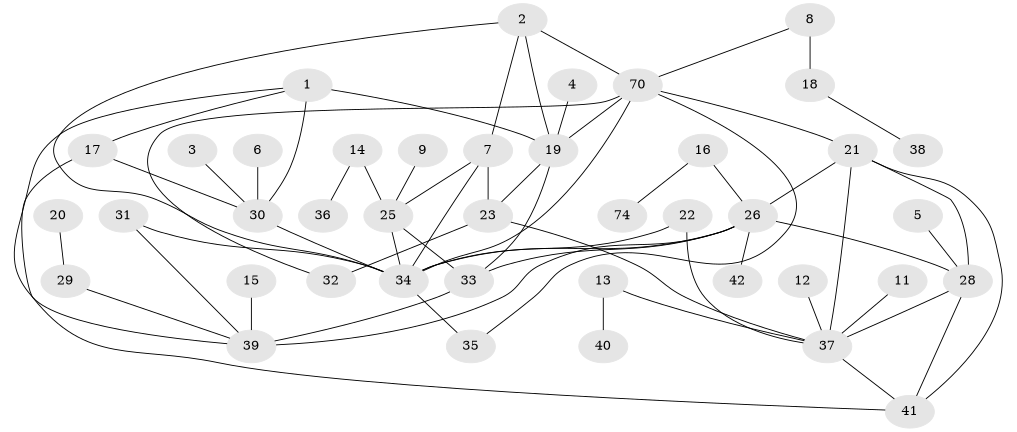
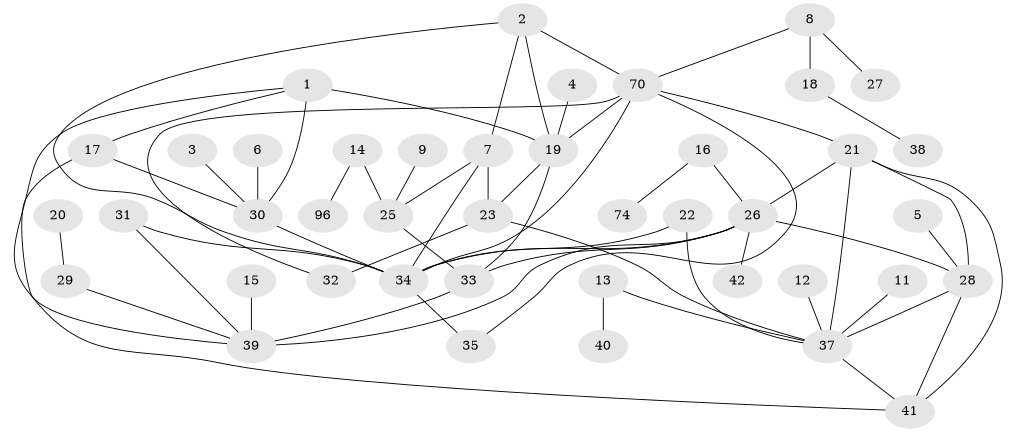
node "27": added
node "36": label "36" -> "96"
edge "25" -- "34": removed
